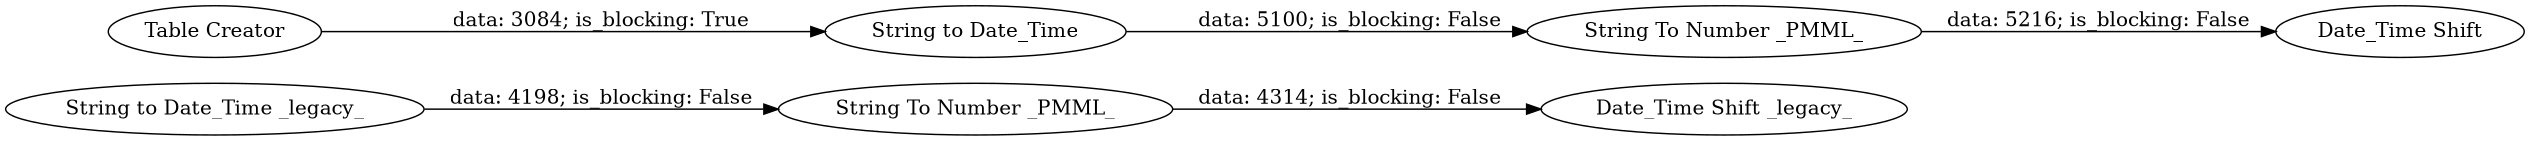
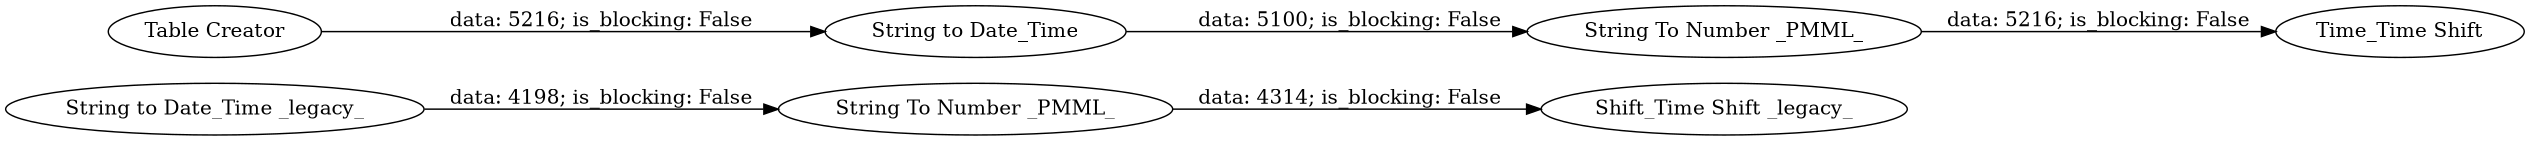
edge "Table Creator" -> "String to Date_Time": label "data: 3084; is_blocking: True" -> "data: 5216; is_blocking: False"
node "Date_Time Shift": label "Date_Time Shift" -> "Time_Time Shift"
node "Date_Time Shift _legacy_": label "Date_Time Shift _legacy_" -> "Shift_Time Shift _legacy_"
